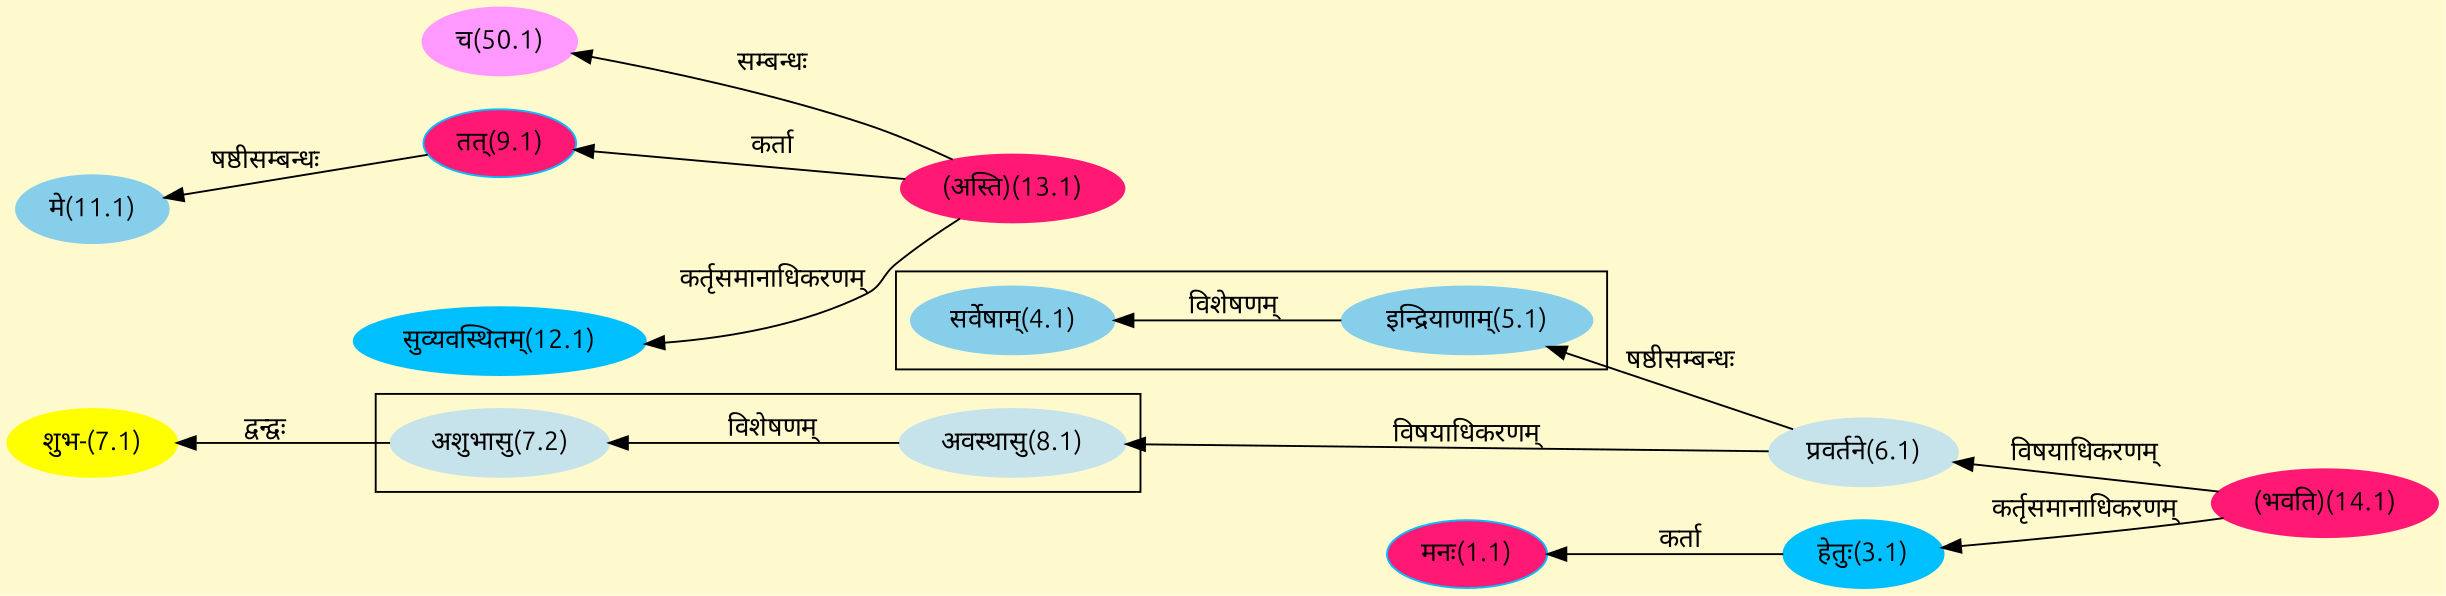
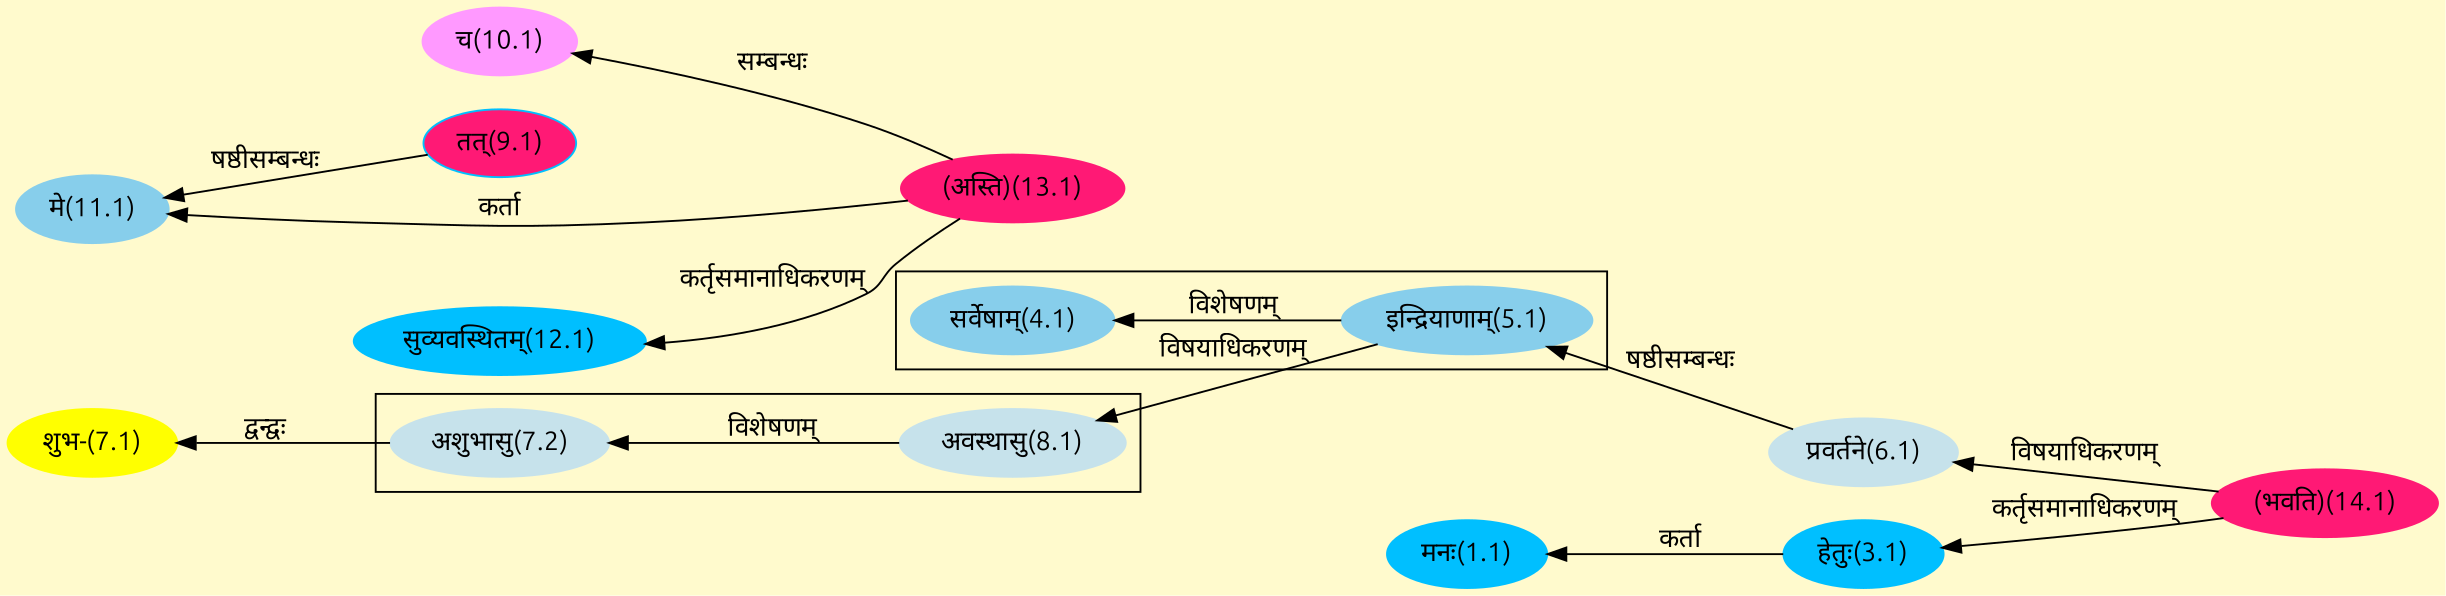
node "च(50.1)": label "च(50.1)" -> "च(10.1)"
edge "(अस्ति)(13.1)" -> "तत्(9.1)": now "(अस्ति)(13.1)" -> "मे(11.1)"
edge "प्रवर्तने(6.1)" -> "अवस्थासु(8.1)": now "इन्द्रियाणाम्(5.1)" -> "अवस्थासु(8.1)"
node "मनः(1.1)": fillcolor #ff1975 -> #00bfff
